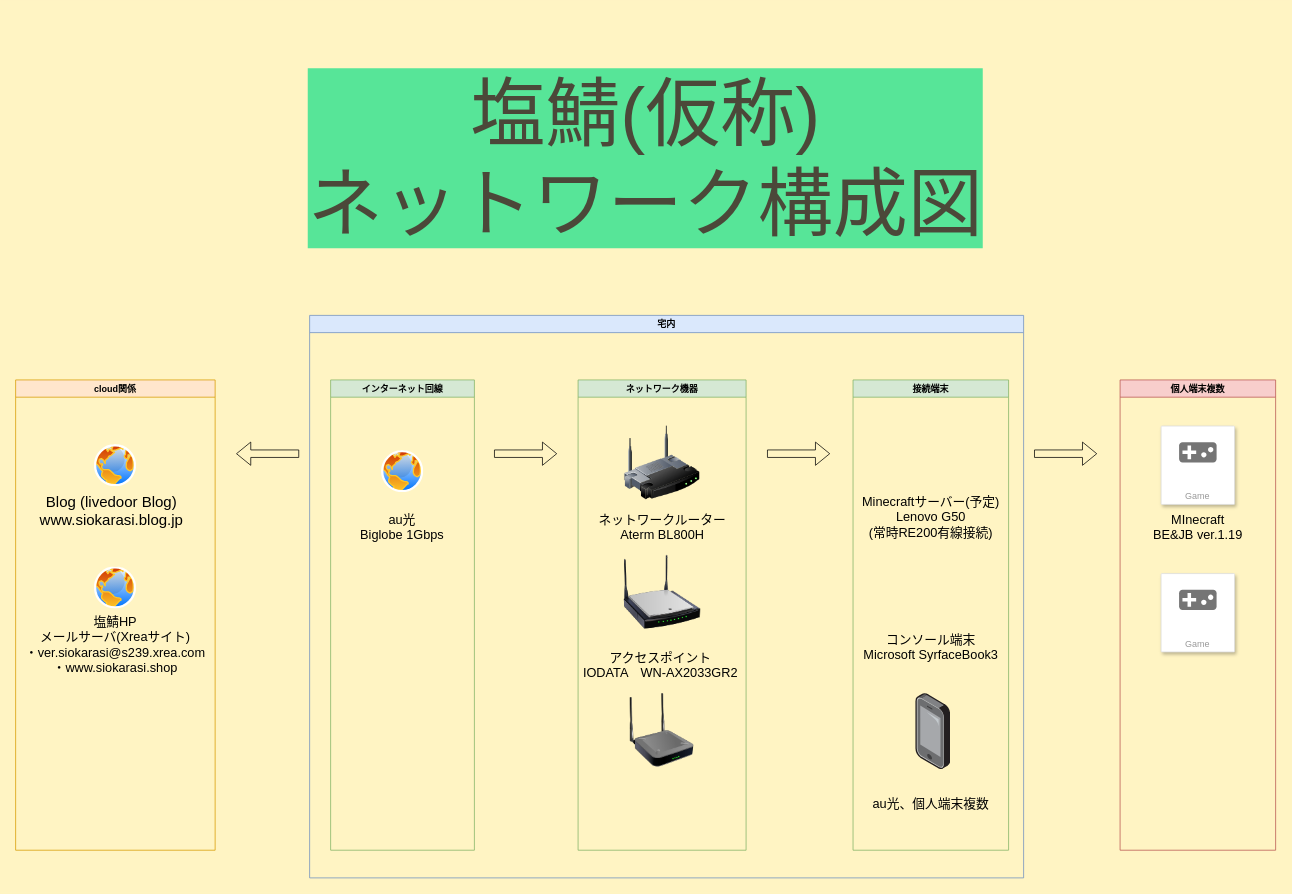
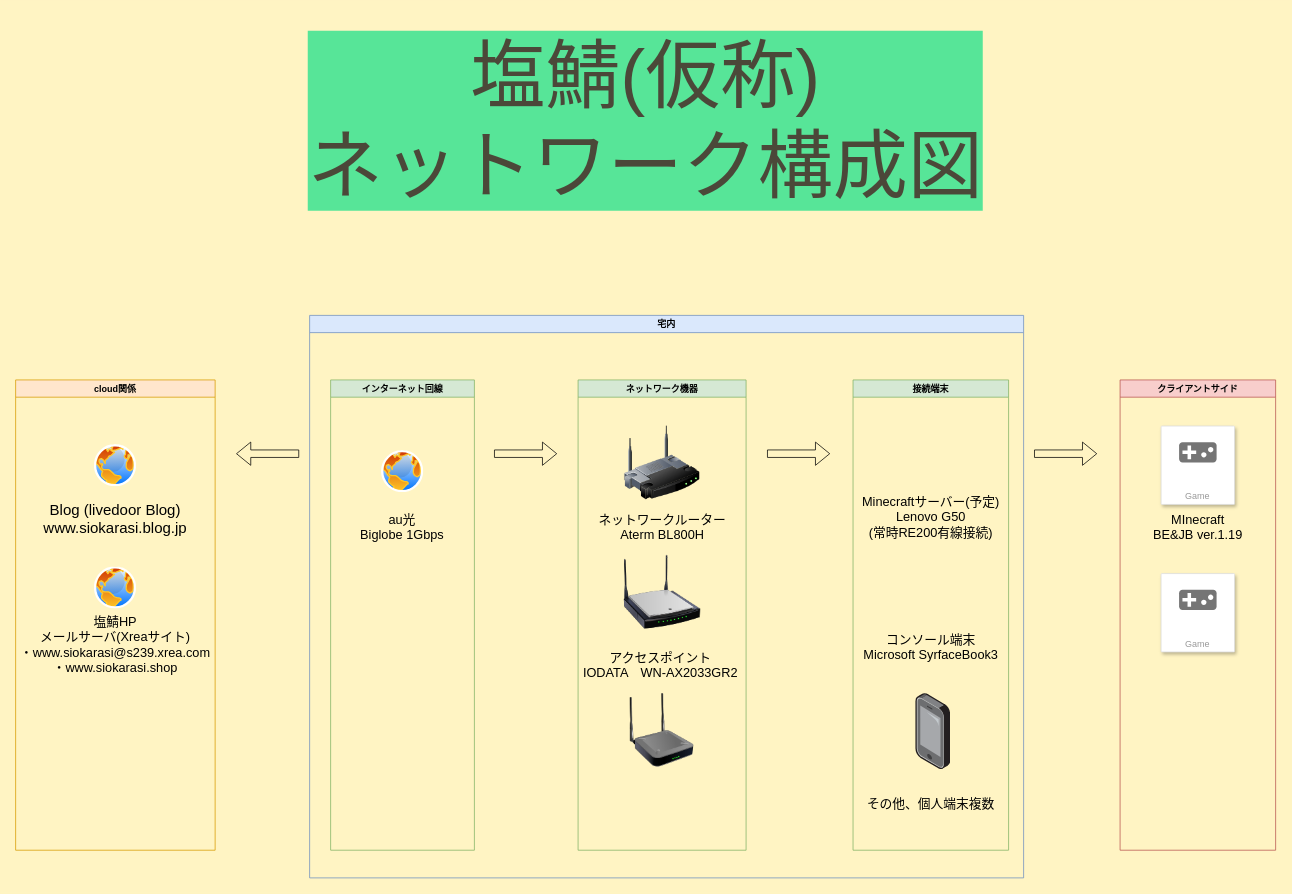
node "塩鯖(仮称) ネットワーク構成図": moved (645, 158) -> (645, 120)
node "個人端末複数": label "個人端末複数" -> "クライアントサイド"
node "Blog (livedoor Blog) www.siokarasi.blog.jp": moved (111, 511) -> (115, 518)
node "塩鯖HP メールサーバ(Xreaサイト) ・ver.siokarasi@s239.xrea.com ・www.siokarasi.shop": label "塩鯖HP メールサーバ(Xreaサイト) ・ver.siokarasi@s239.xrea.com ・www.siokarasi.shop" -> "塩鯖HP メールサーバ(Xreaサイト) ・www.siokarasi@s239.xrea.com ・www.siokarasi.shop"
node "au光、個人端末複数": label "au光、個人端末複数" -> "その他、個人端末複数"
